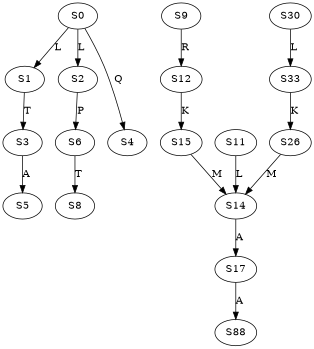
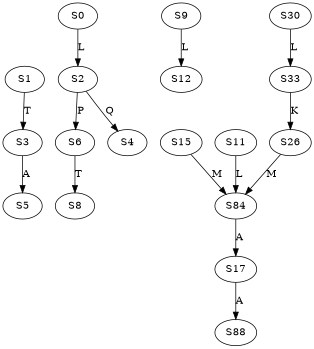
edge "S0" -> "S1": removed, label "L"
edge "S9" -> "S12": label "R" -> "L"
edge "S0" -> "S4": now "S2" -> "S4"
edge "S12" -> "S15": removed, label "K"
node "S14": label "S14" -> "S84"
